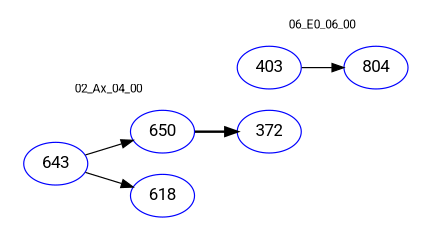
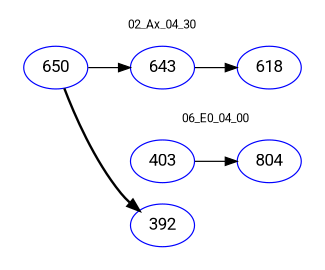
cluster "06_E0_06_00": label "06_E0_06_00" -> "06_E0_04_00"
cluster "02_Ax_04_00": label "02_Ax_04_00" -> "02_Ax_04_30"
node "372": label "372" -> "392"
edge "643" -> "650": reversed
